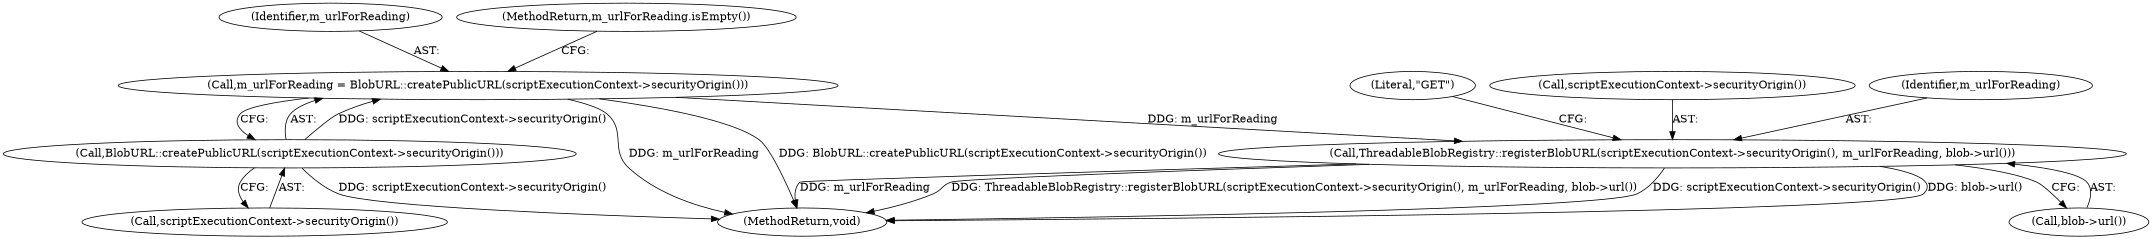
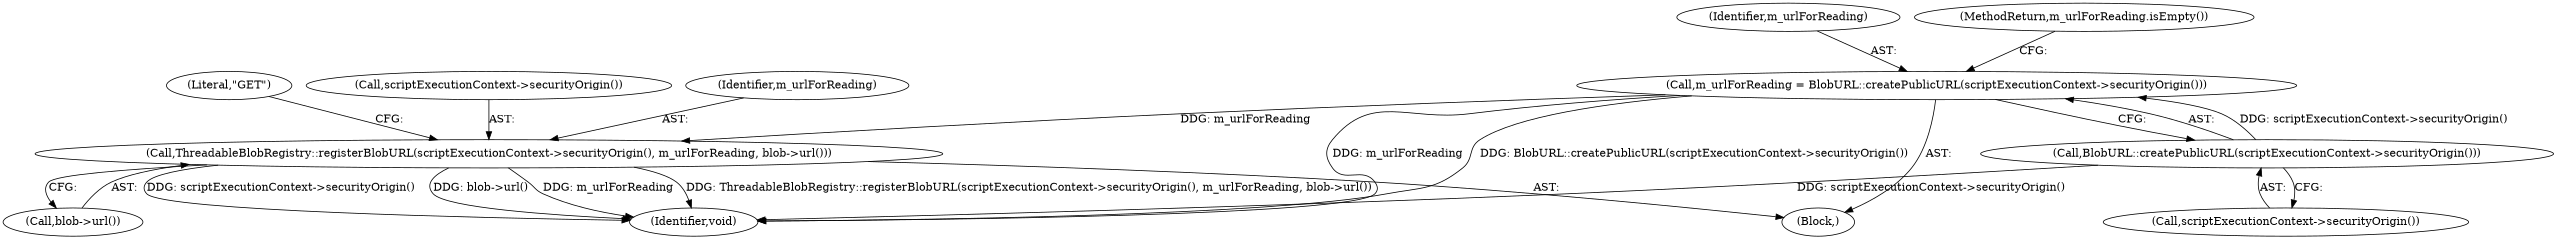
node "(MethodReturn,void)": label "(MethodReturn,void)" -> "(Identifier,void)"
node "(Block,)": added
